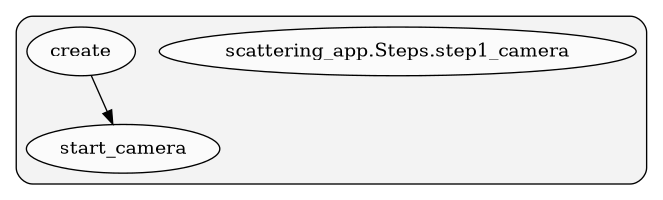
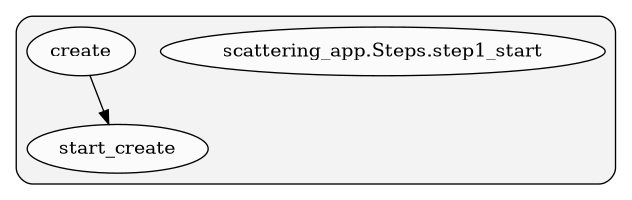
node "scattering_app.Steps.step1_camera": label "scattering_app.Steps.step1_camera" -> "scattering_app.Steps.step1_start"
node "start_camera": label "start_camera" -> "start_create"
